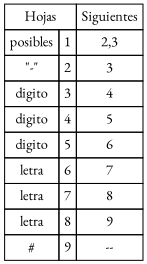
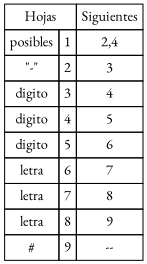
node "Hojas": text "2,3" -> "2,4"
